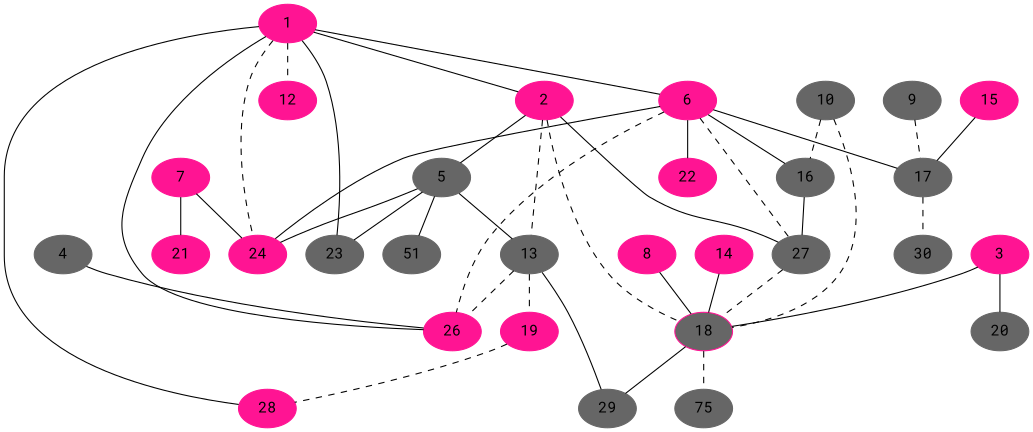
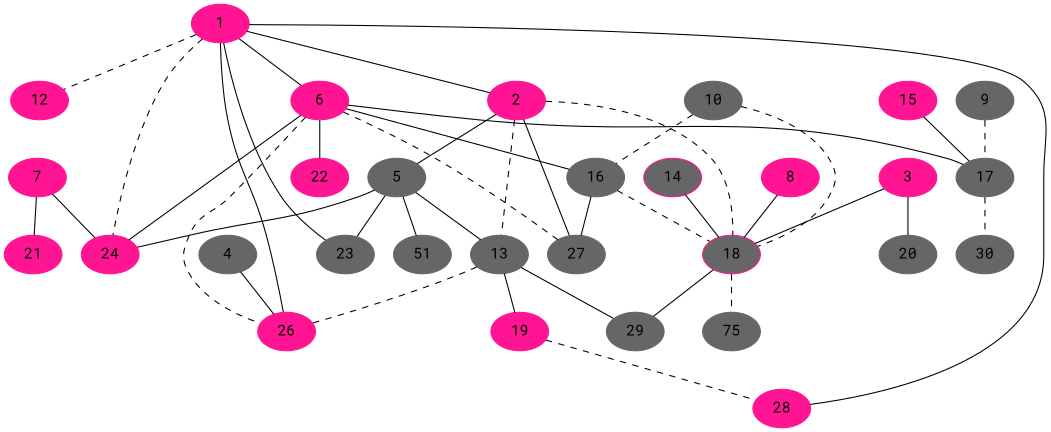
node "14": fillcolor deeppink -> gray40
edge "13" -- "19": style dashed -> solid
edge "27" -- "18": now "16" -- "18"
